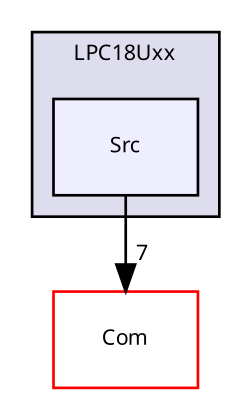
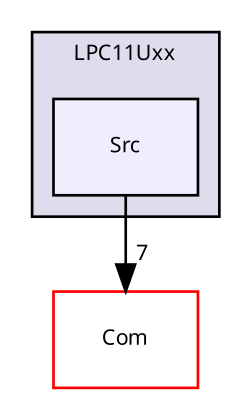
cluster "LPC18Uxx": label "LPC18Uxx" -> "LPC11Uxx"
